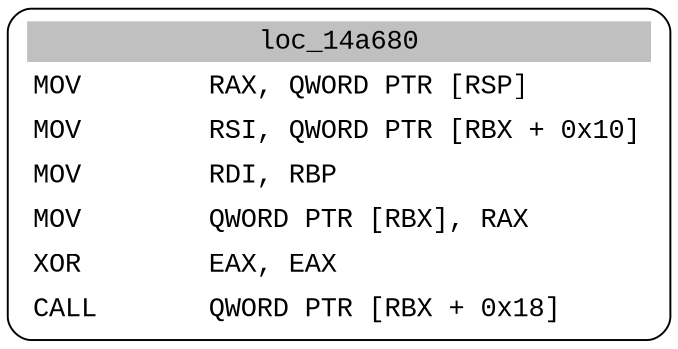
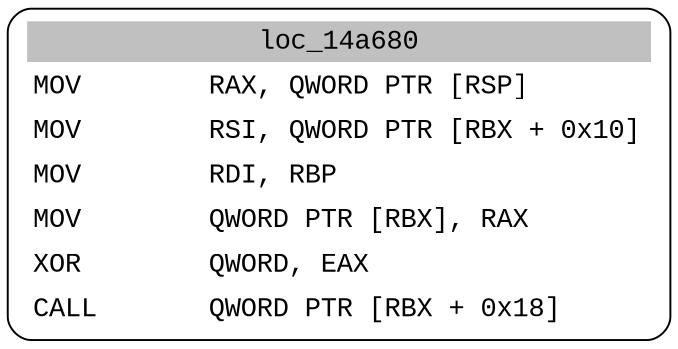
node "loc_14a680": text "XOR        EAX, EAX" -> "XOR        QWORD, EAX"
